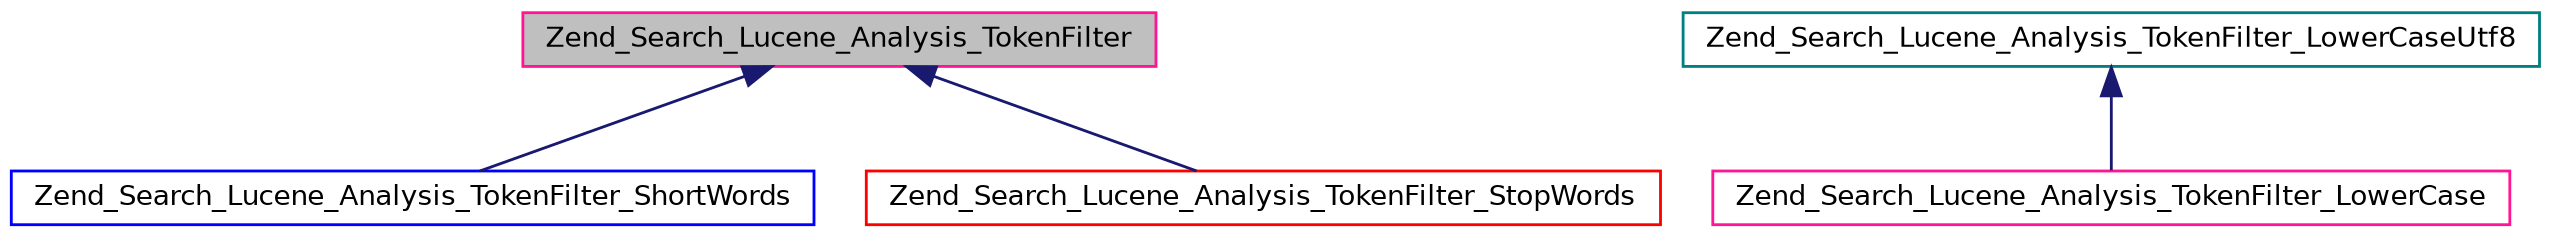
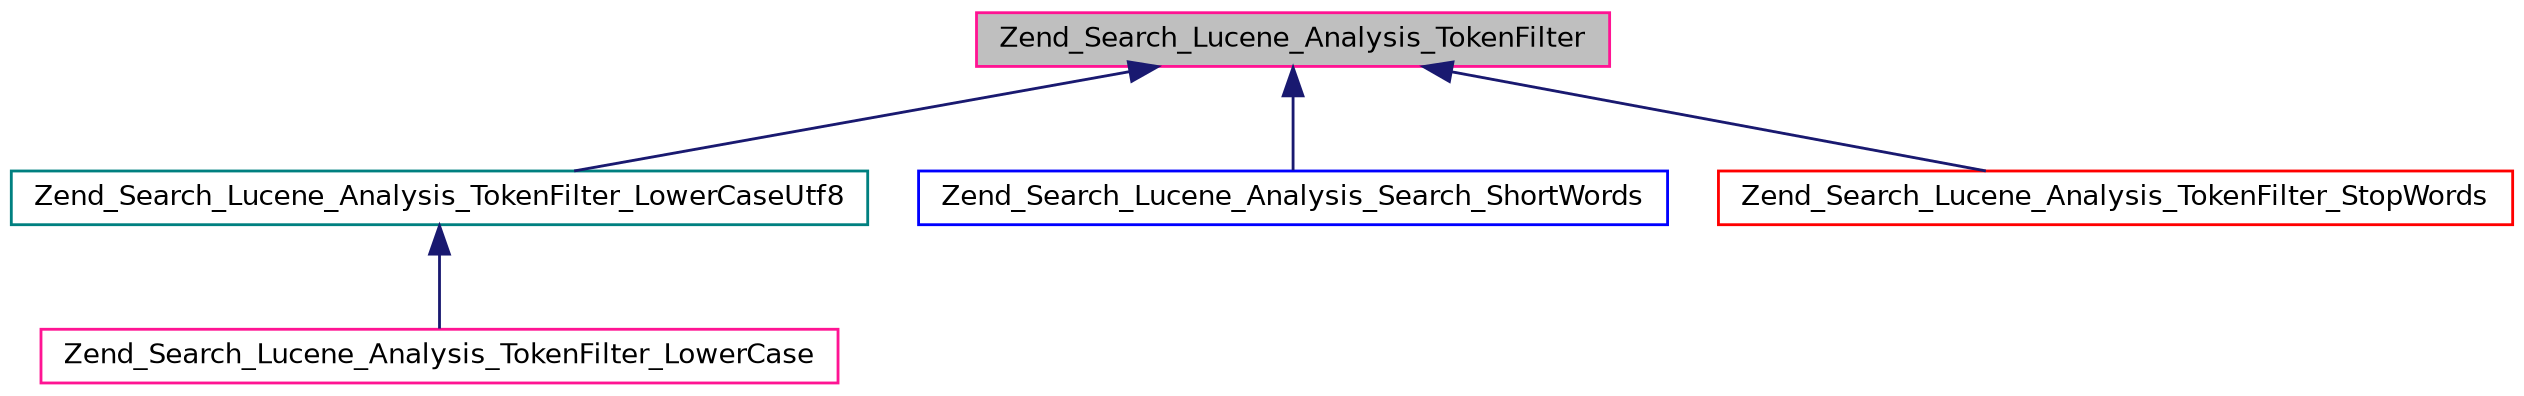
edge "Zend_Search_Lucene_Analysis_TokenFilter_LowerCaseUtf8" -> "Zend_Search_Lucene_Analysis_TokenFilter": added
node "Zend_Search_Lucene_Analysis_TokenFilter_ShortWords": label "Zend_Search_Lucene_Analysis_TokenFilter_ShortWords" -> "Zend_Search_Lucene_Analysis_Search_ShortWords"
